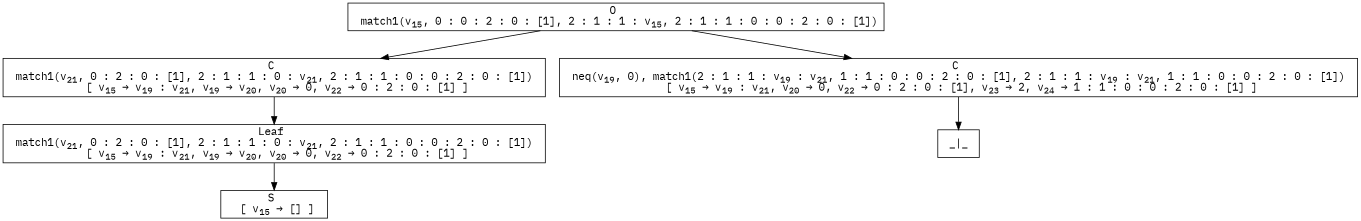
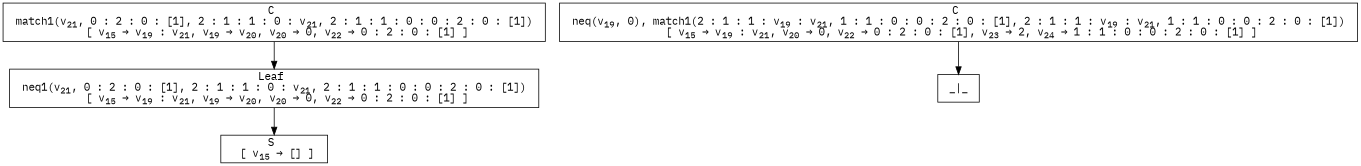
node "O": removed
node "Leaf": text "match1(v" -> "neq1(v"
